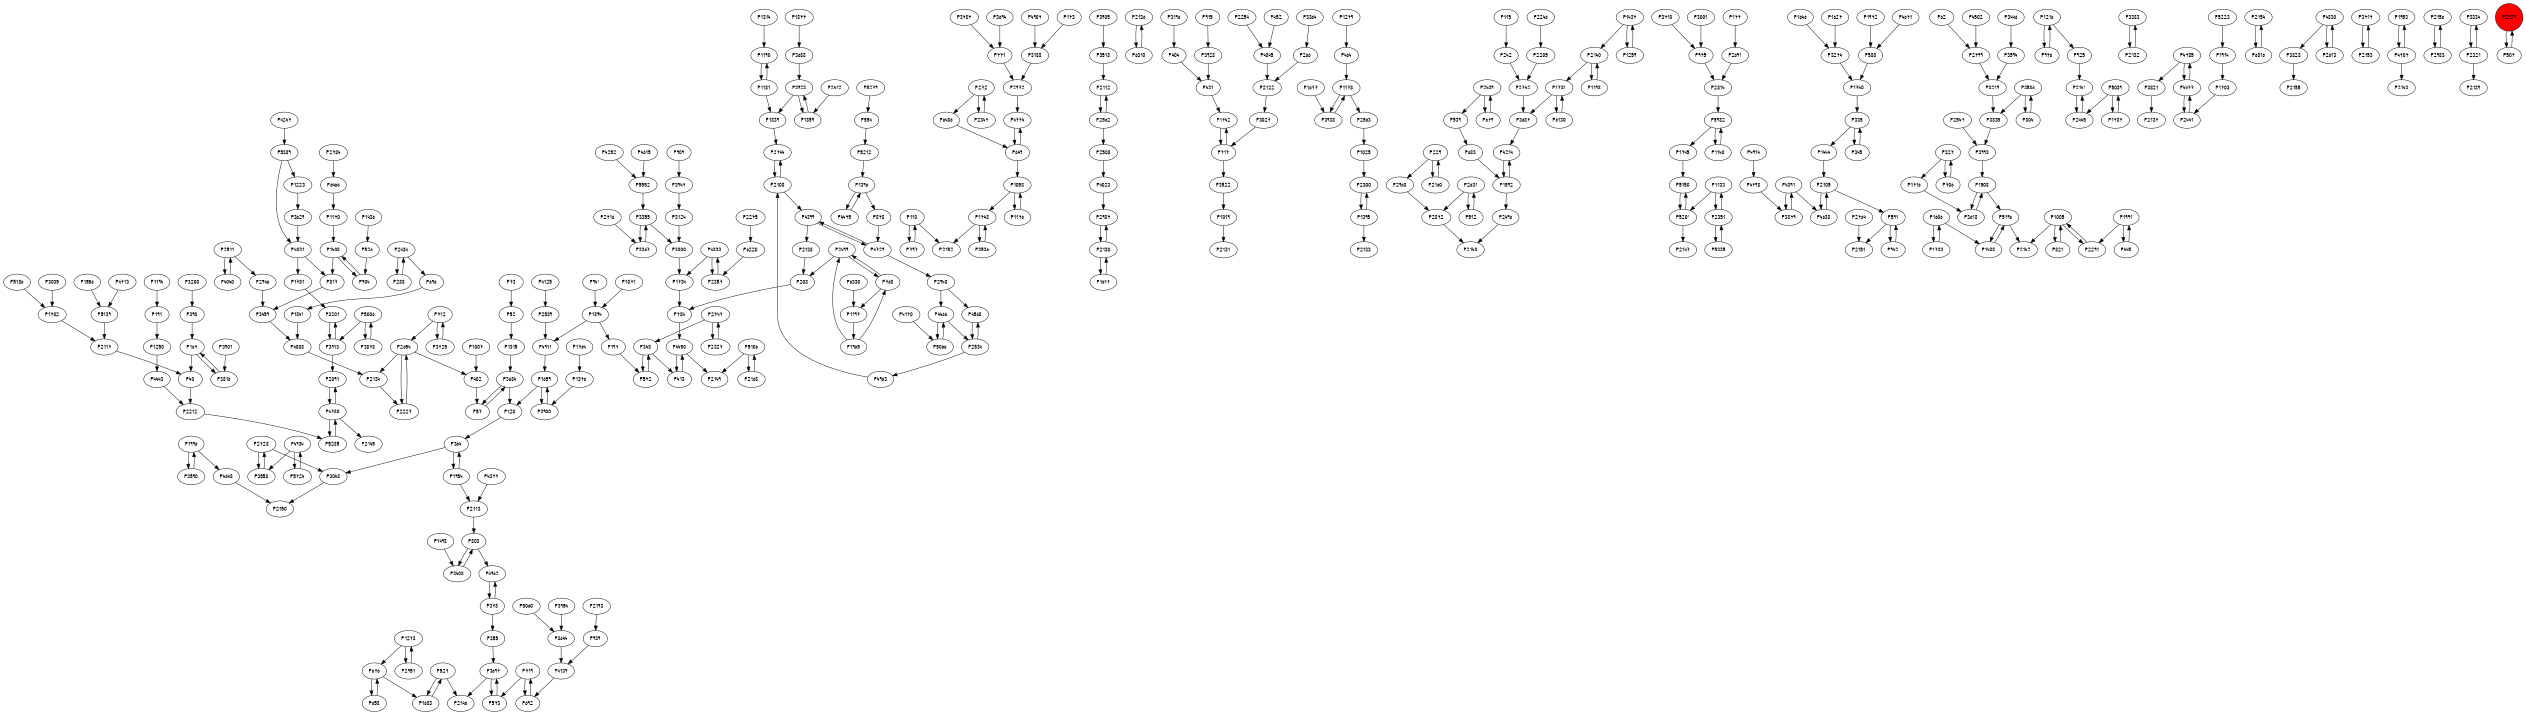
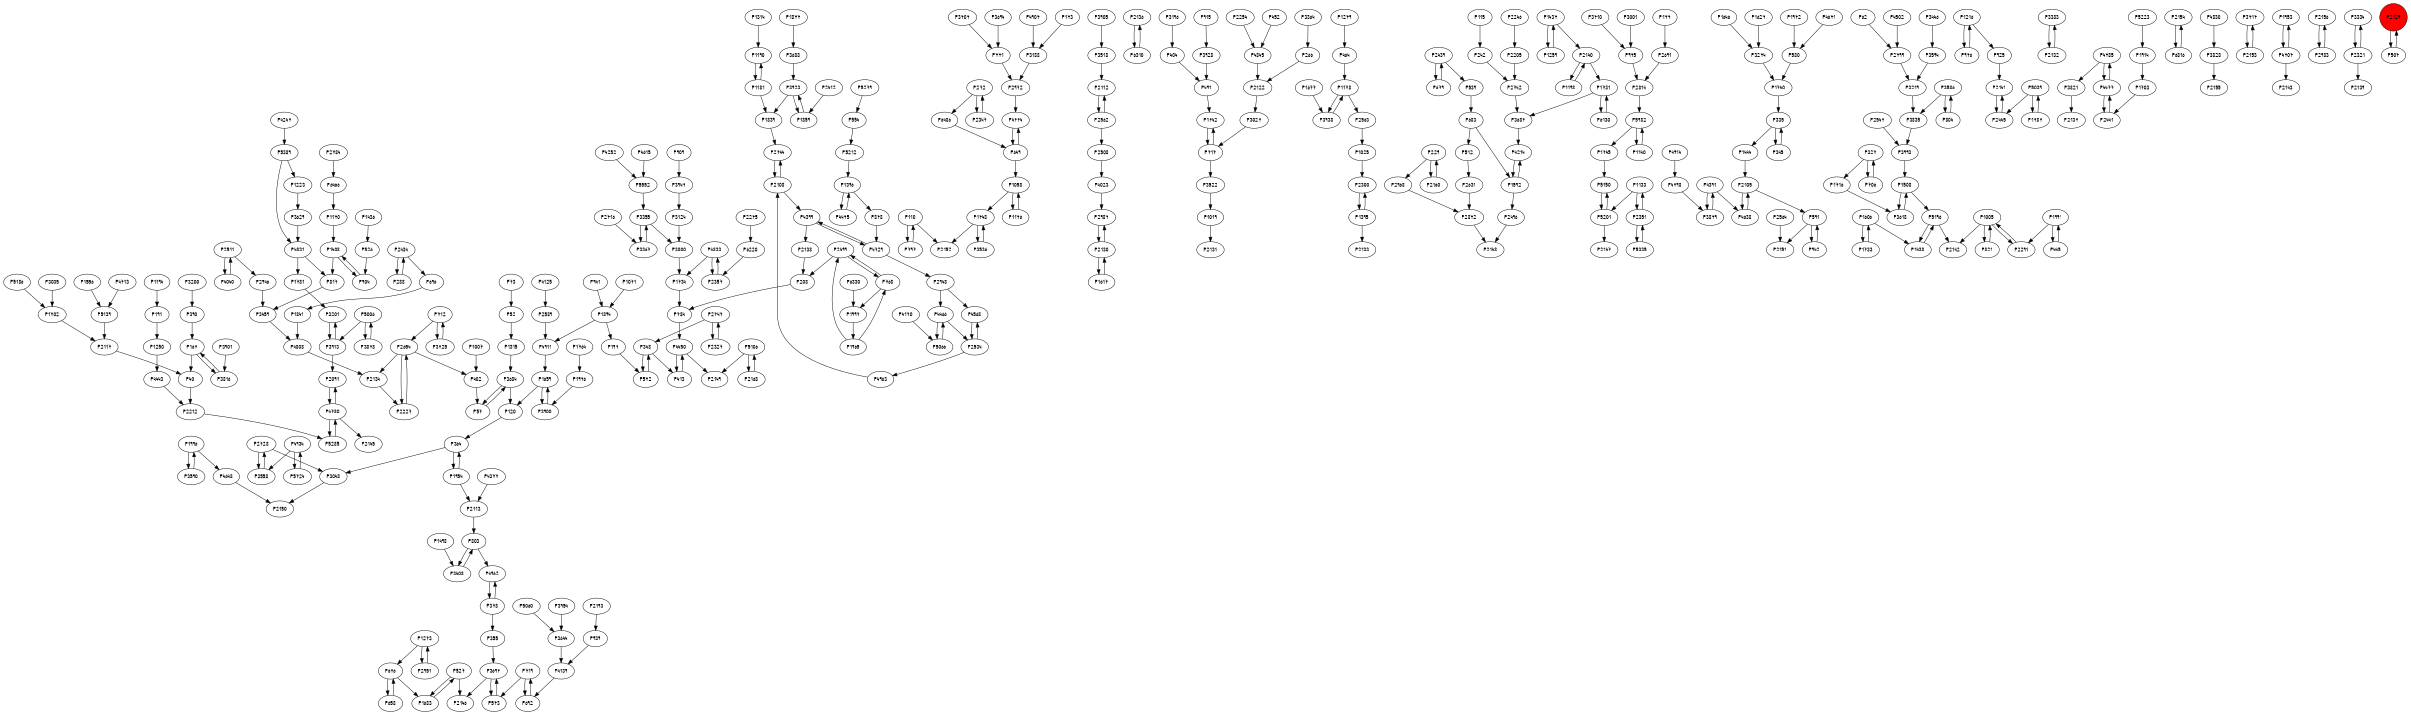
node "P2613": removed
node "P431": label "P431" -> "P491"
edge "P2631" -> "P512": now "P683" -> "P512"
node "P2764": label "P2764" -> "P2564"
node "P1197": label "P1197" -> "P1997"
node "P1376": label "P1376" -> "P1976"
